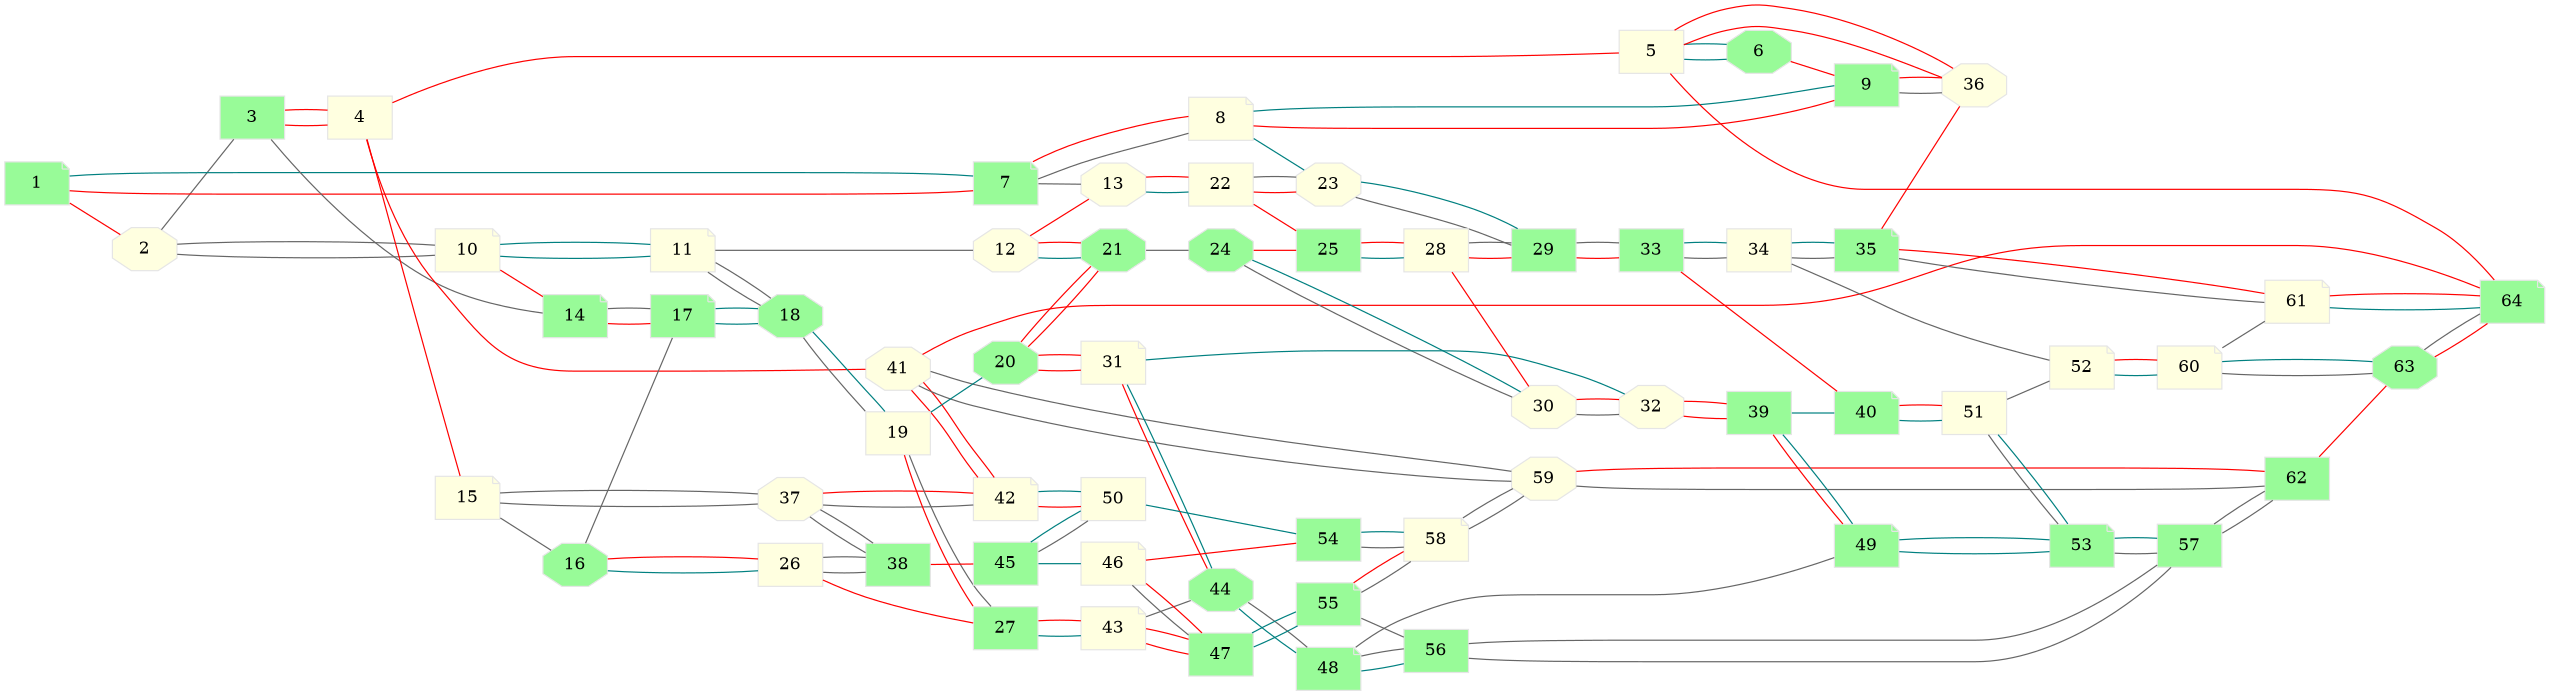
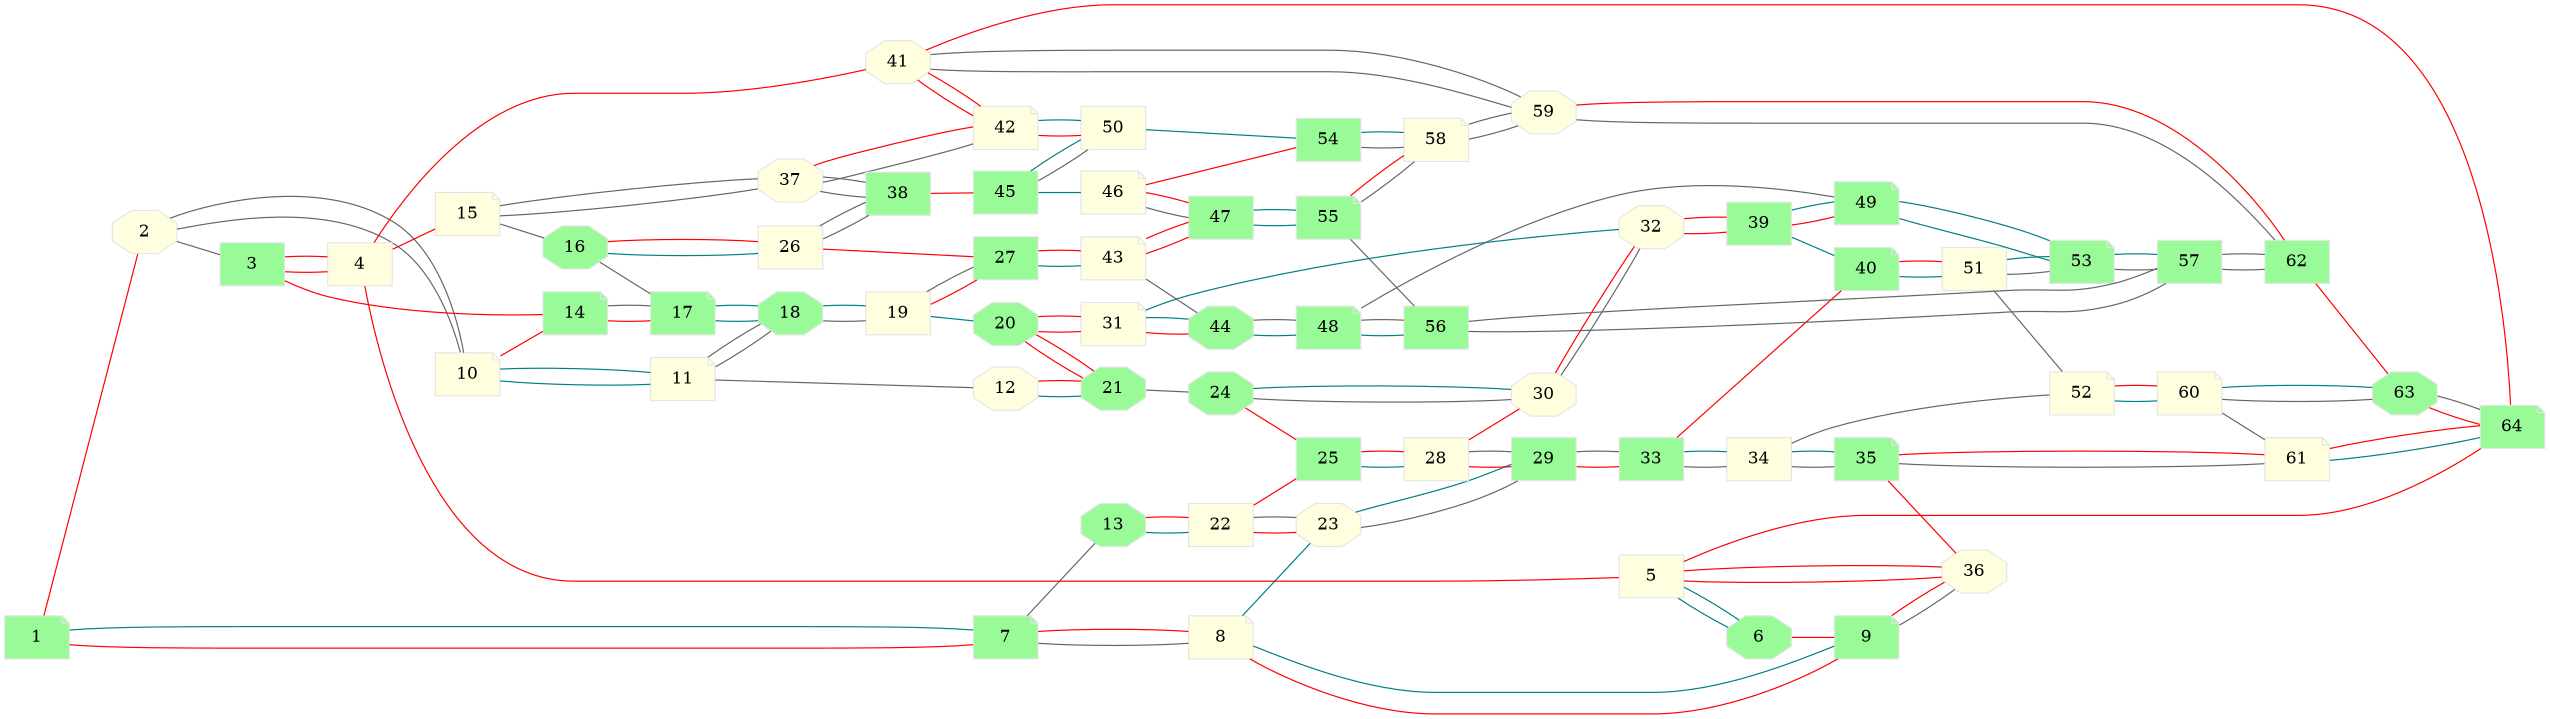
node "13": fillcolor lightyellow -> palegreen
edge "13" -- "12": removed
edge "3" -- "14": color gray40 -> red
